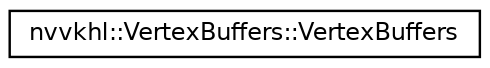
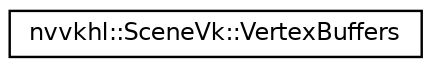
node "nvvkhl::VertexBuffers::VertexBuffers": label "nvvkhl::VertexBuffers::VertexBuffers" -> "nvvkhl::SceneVk::VertexBuffers"
